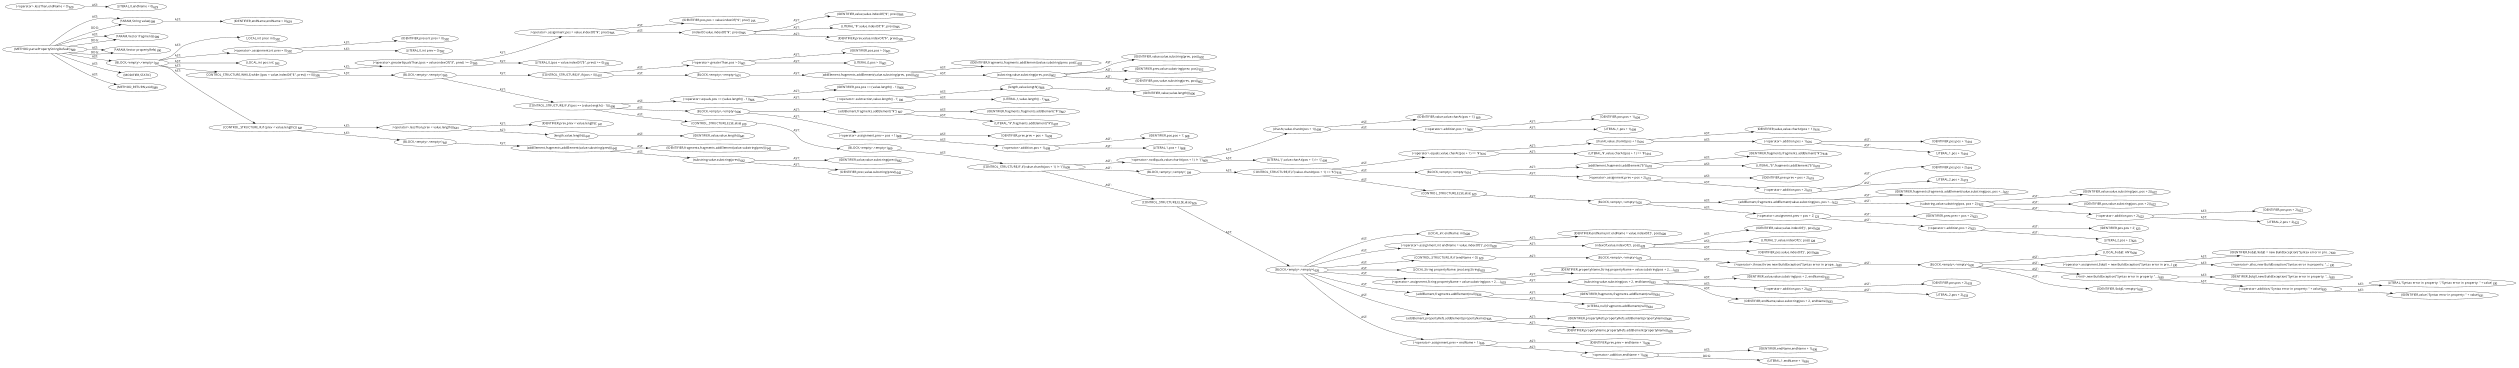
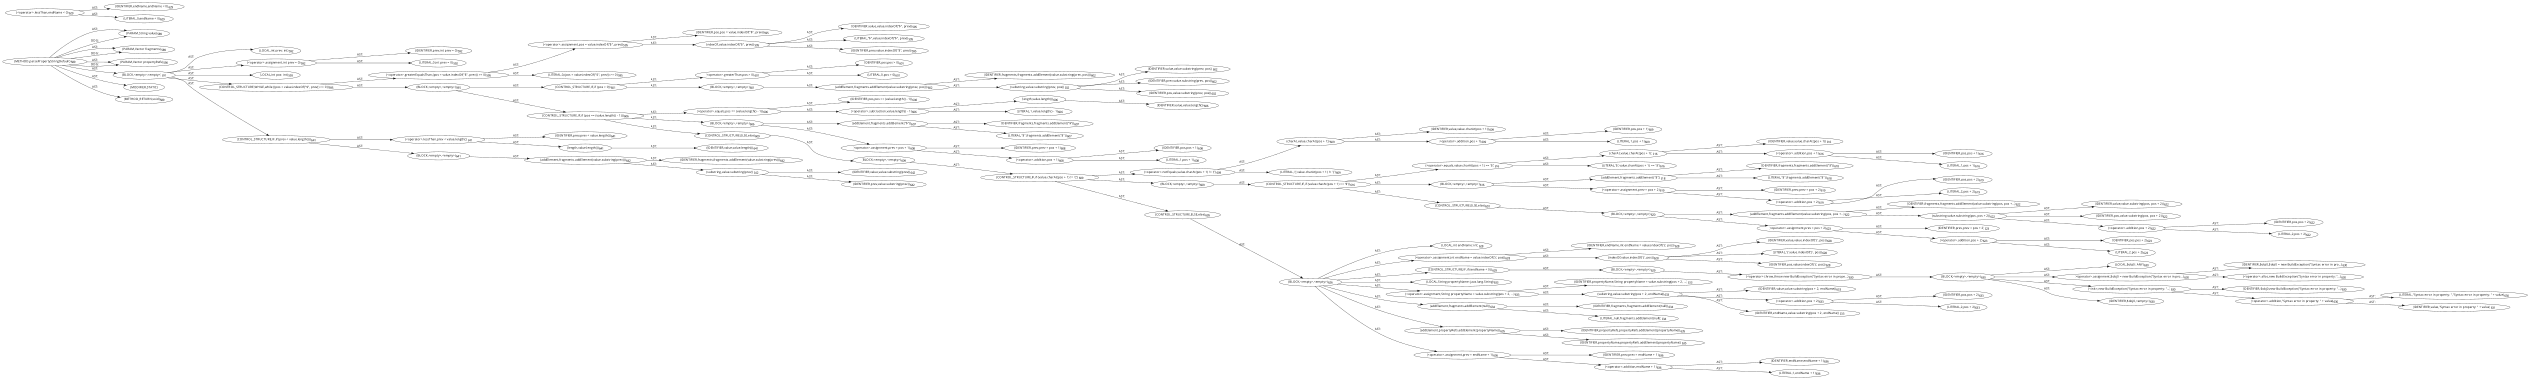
edge "(PARAM,String value)" -> "(IDENTIFIER,endName,endName < 0)": now "(<operator>.lessThan,endName < 0)" -> "(IDENTIFIER,endName,endName < 0)"
edge "(<operator>.addition,endName + 1)" -> "(LITERAL,1,endName + 1)": label "DDG: " -> "AST: "
